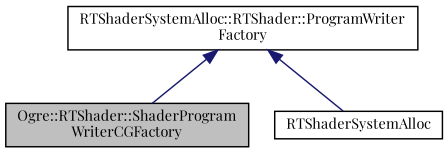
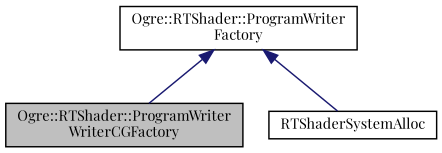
node "RTShaderSystemAlloc::RTShader::ProgramWriter Factory": label "RTShaderSystemAlloc::RTShader::ProgramWriter Factory" -> "Ogre::RTShader::ProgramWriter Factory"
node "Ogre::RTShader::ShaderProgram WriterCGFactory": label "Ogre::RTShader::ShaderProgram WriterCGFactory" -> "Ogre::RTShader::ProgramWriter WriterCGFactory"
